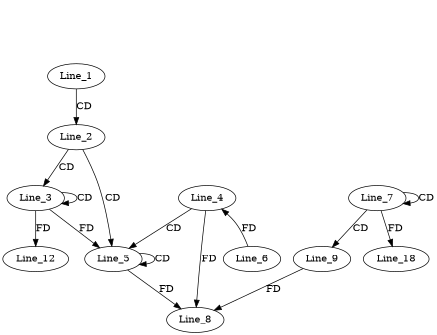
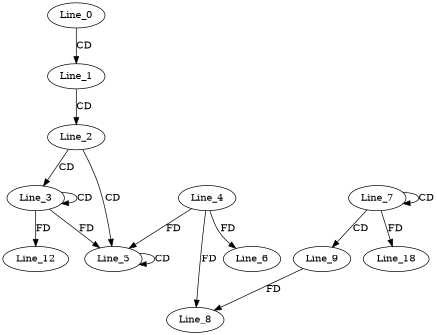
node "Line_0": added
edge "Line_4" -> "Line_5": label "CD" -> "FD"
edge "Line_6" -> "Line_4": reversed
edge "Line_5" -> "Line_8": removed, label "FD"
